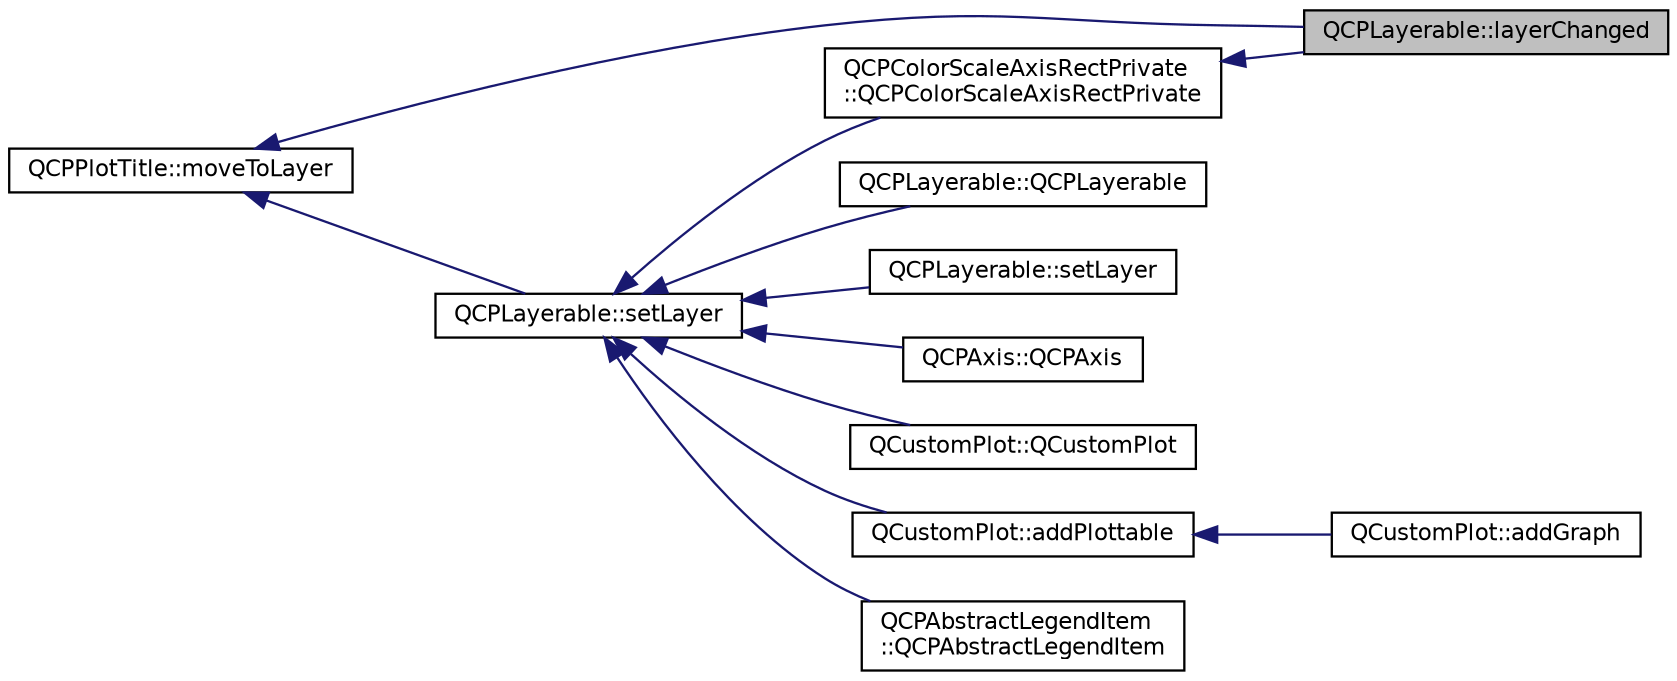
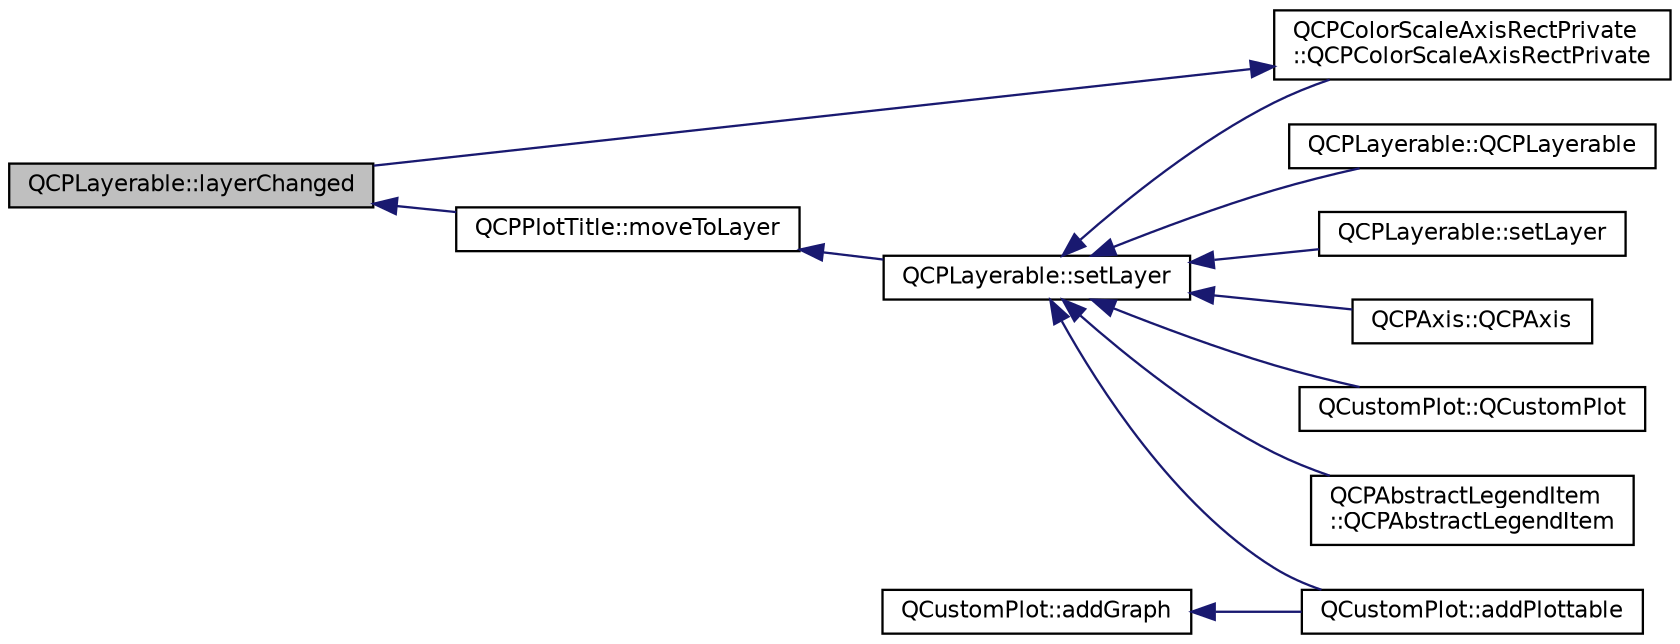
edge "QCPLayerable::layerChanged" -> "QCPPlotTitle::moveToLayer": reversed
edge "QCustomPlot::addGraph" -> "QCustomPlot::addPlottable": reversed
